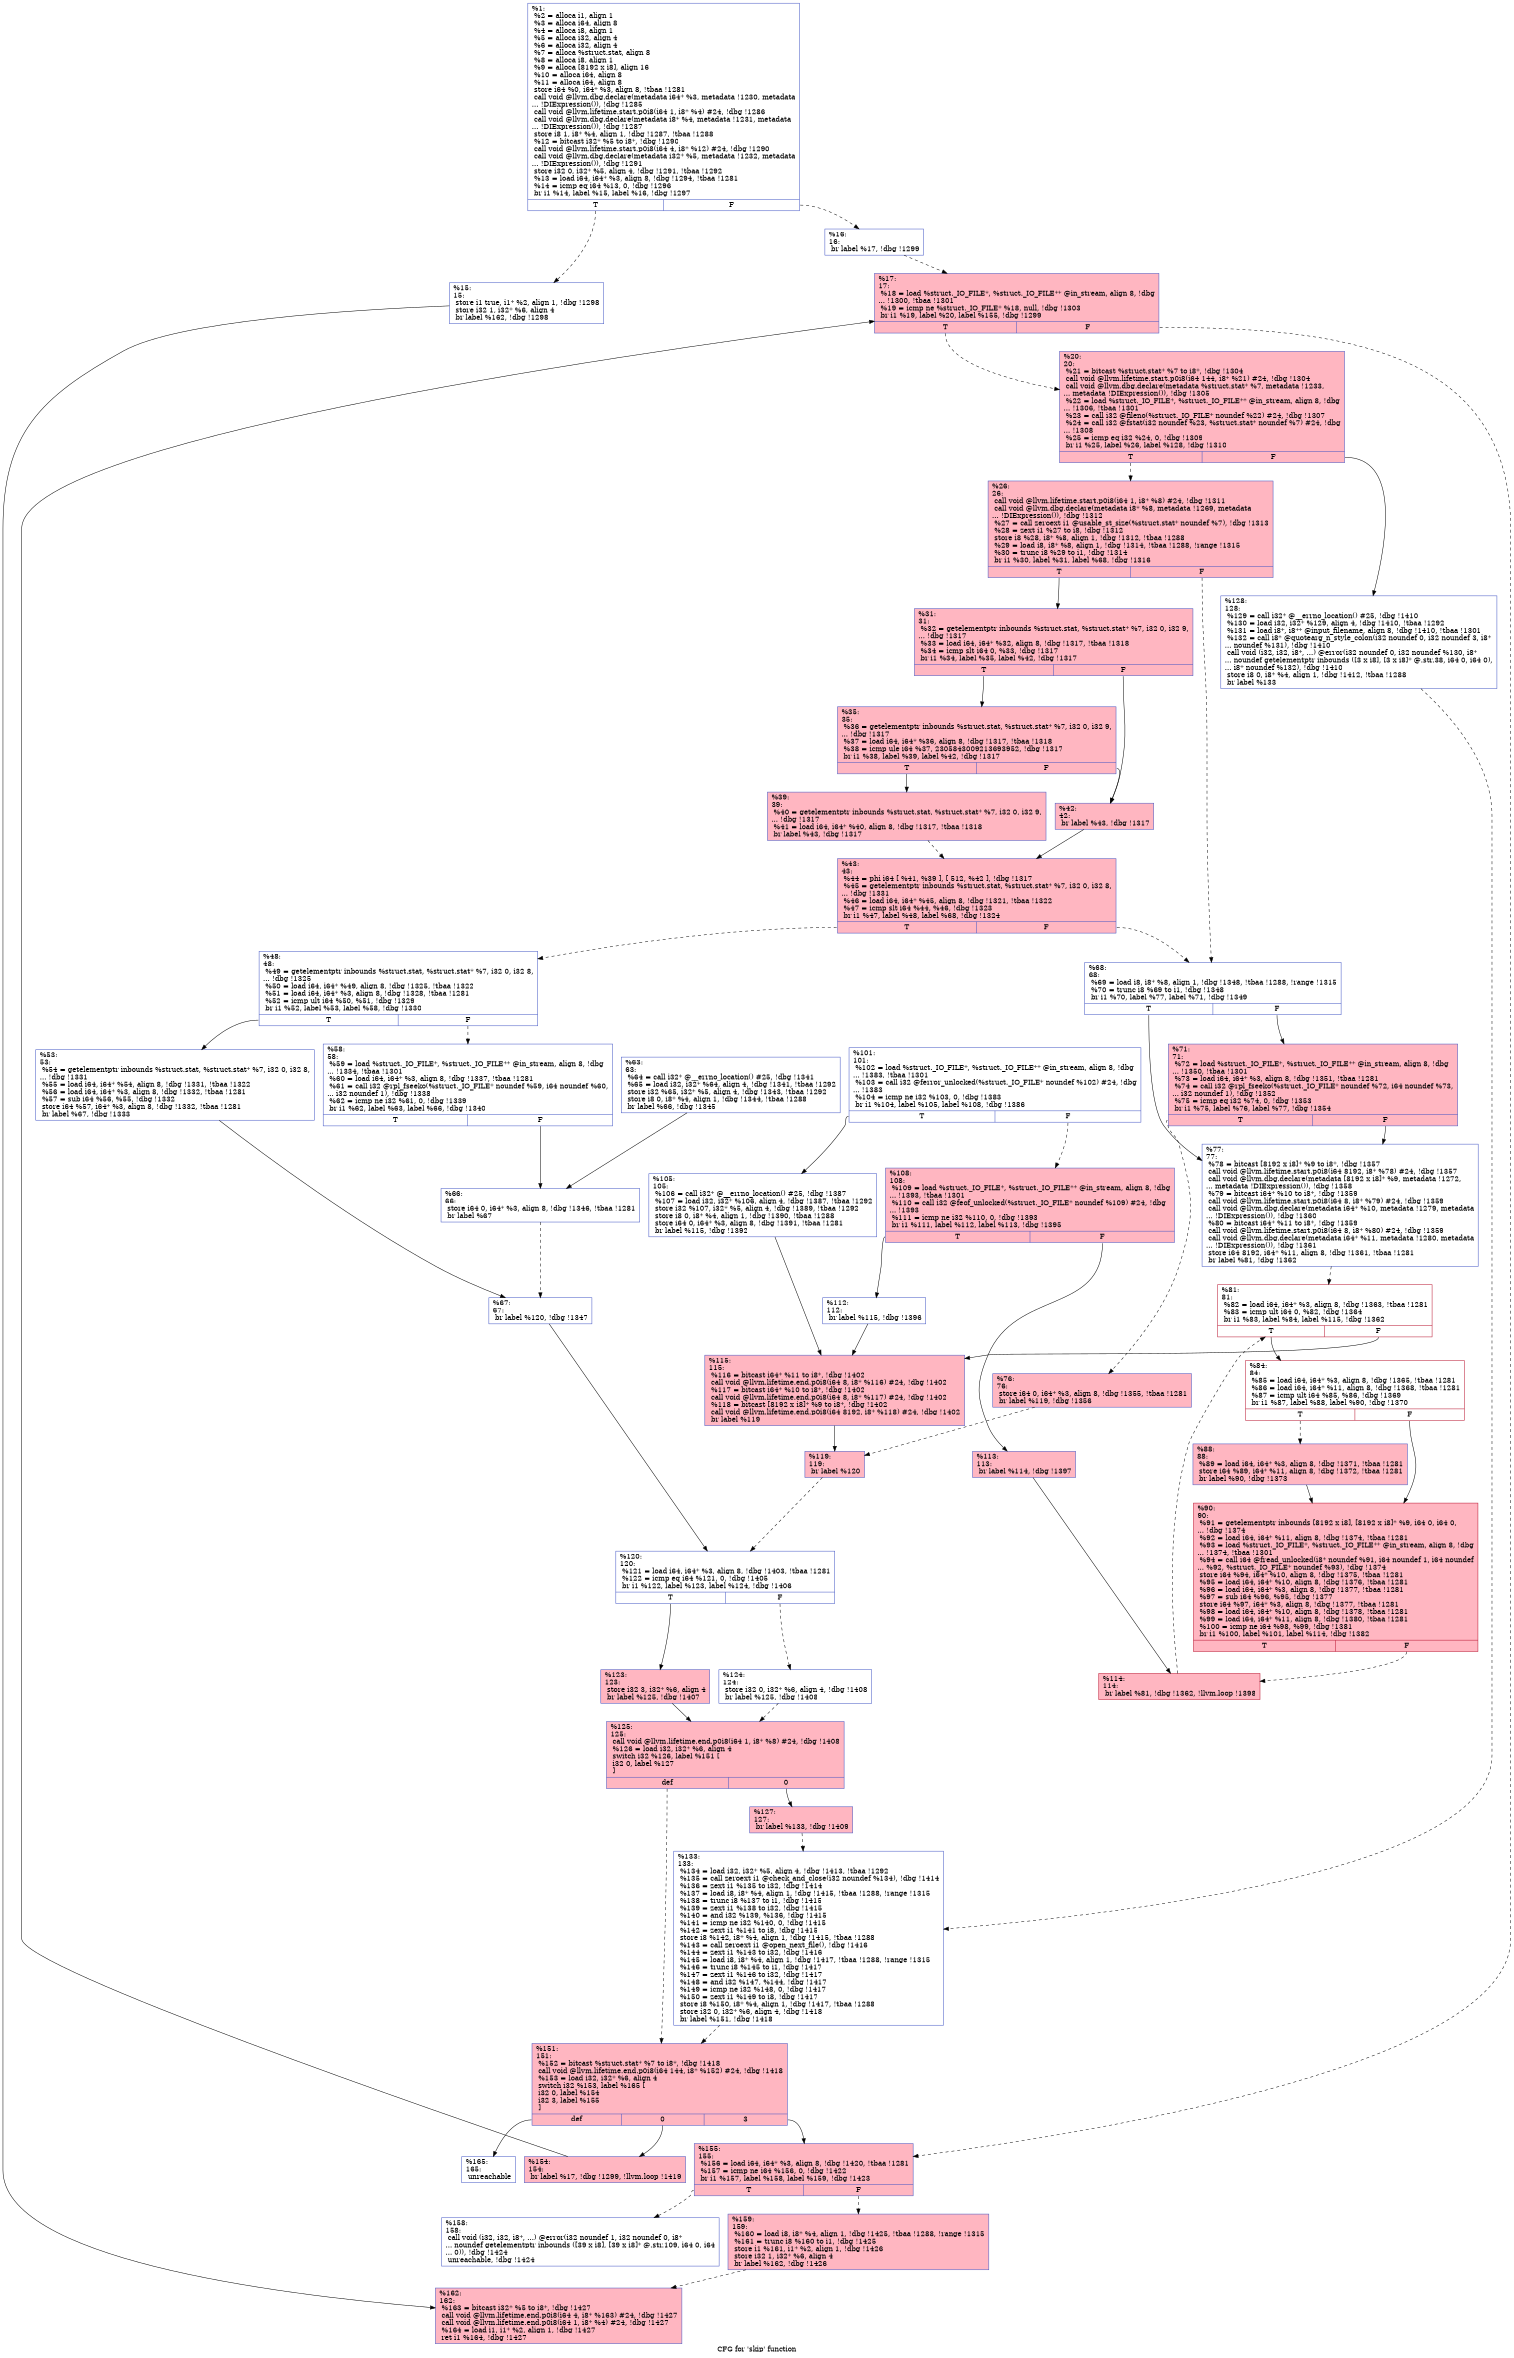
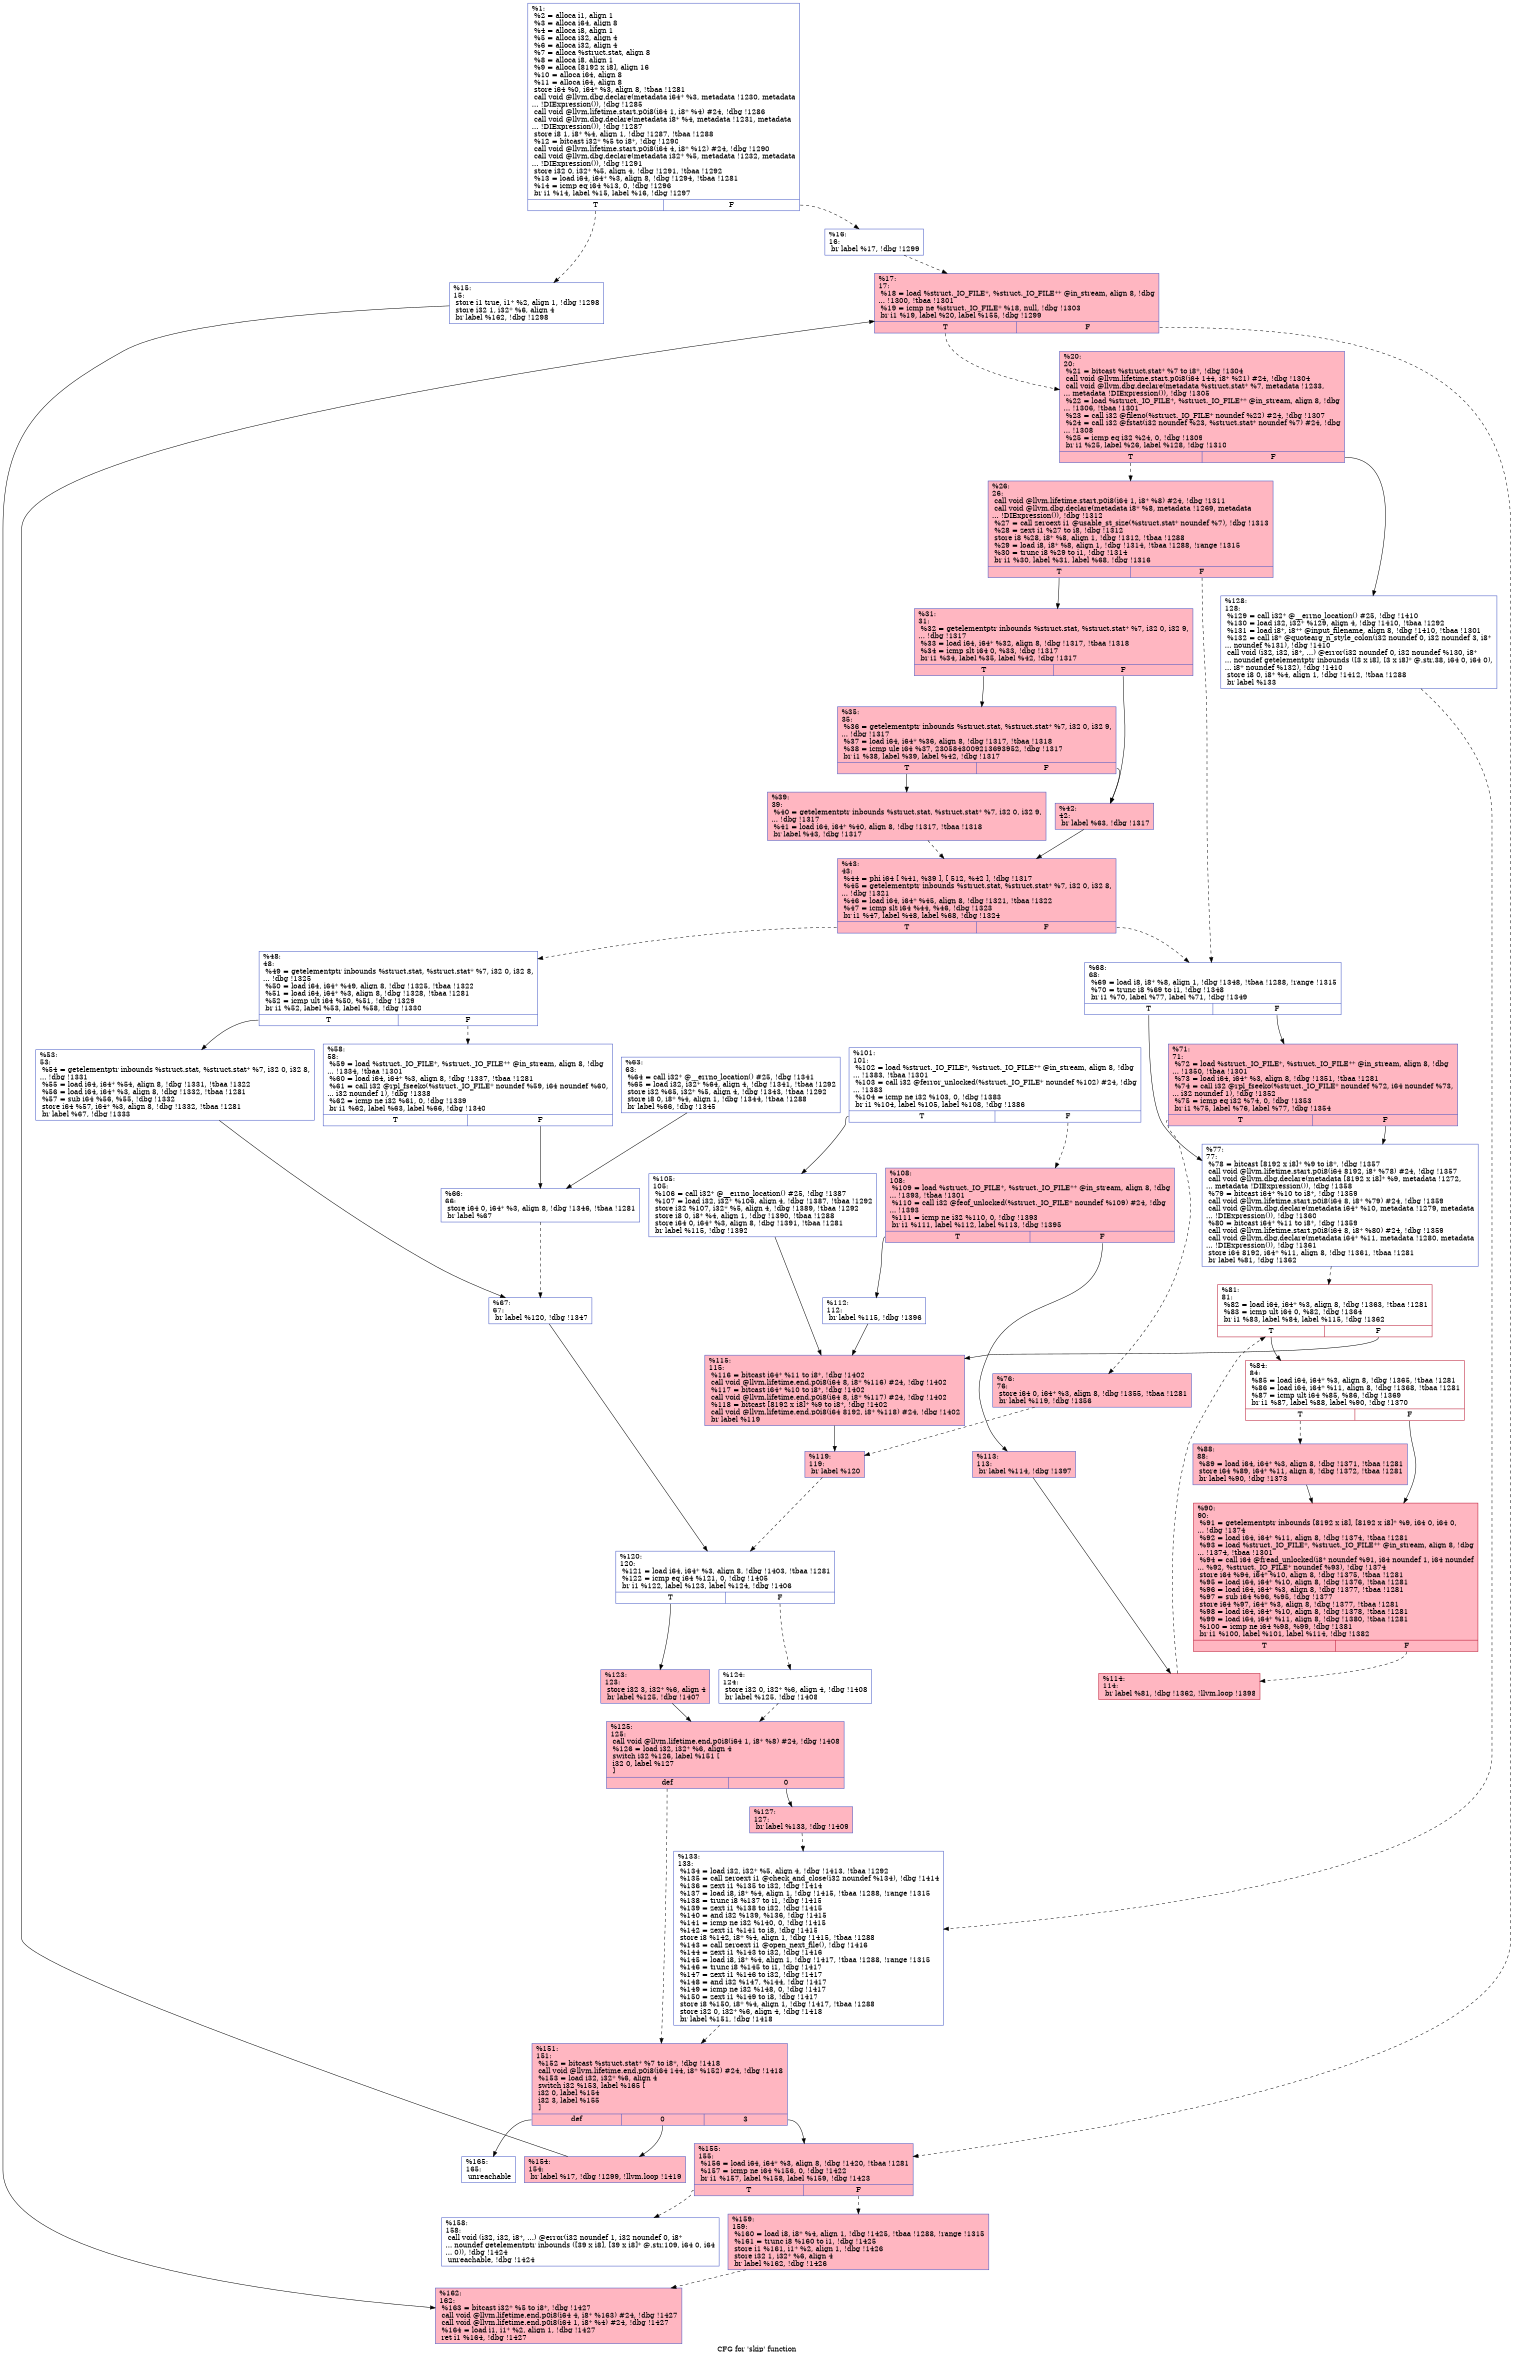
node "%42:": text "br label %43, !dbg !1317" -> "br label %63, !dbg !1317"
node "%43:": text "... !dbg !1331" -> "... !dbg !1321"
